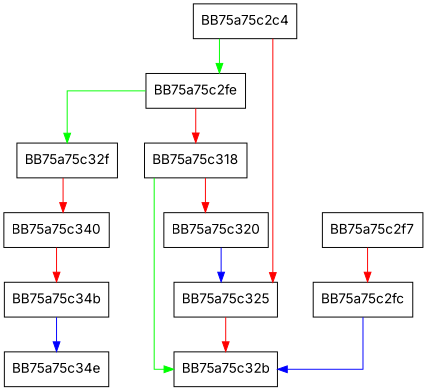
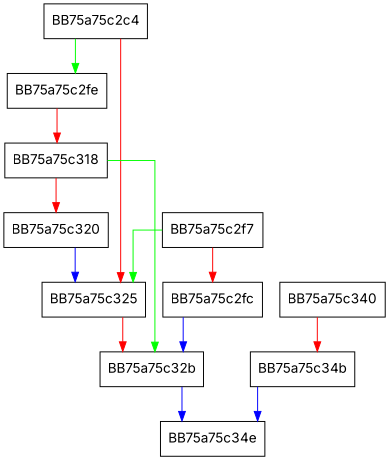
node "BB75a75c32f": removed
edge "BB75a75c2f7" -> "BB75a75c325": added
edge "BB75a75c32b" -> "BB75a75c34e": added
